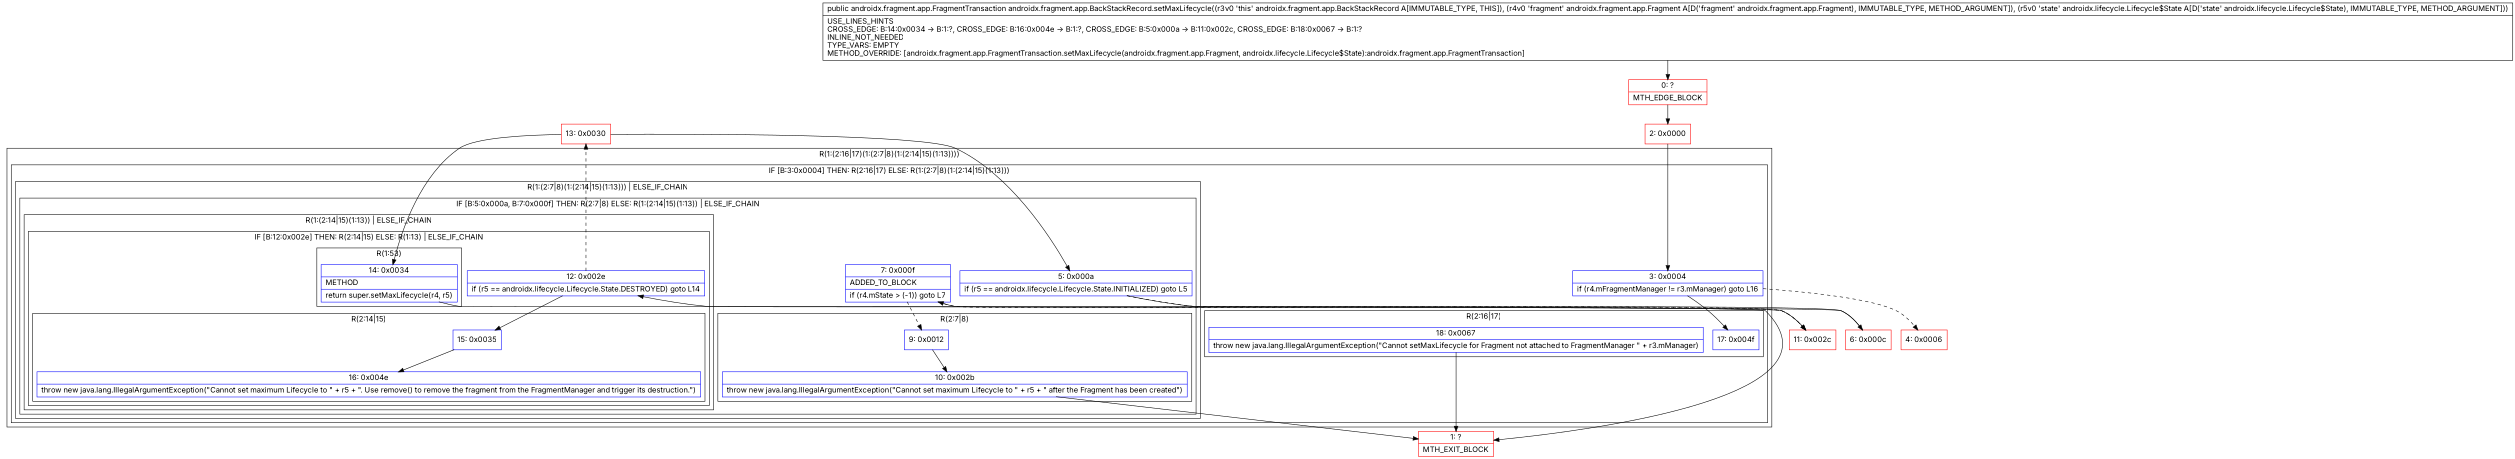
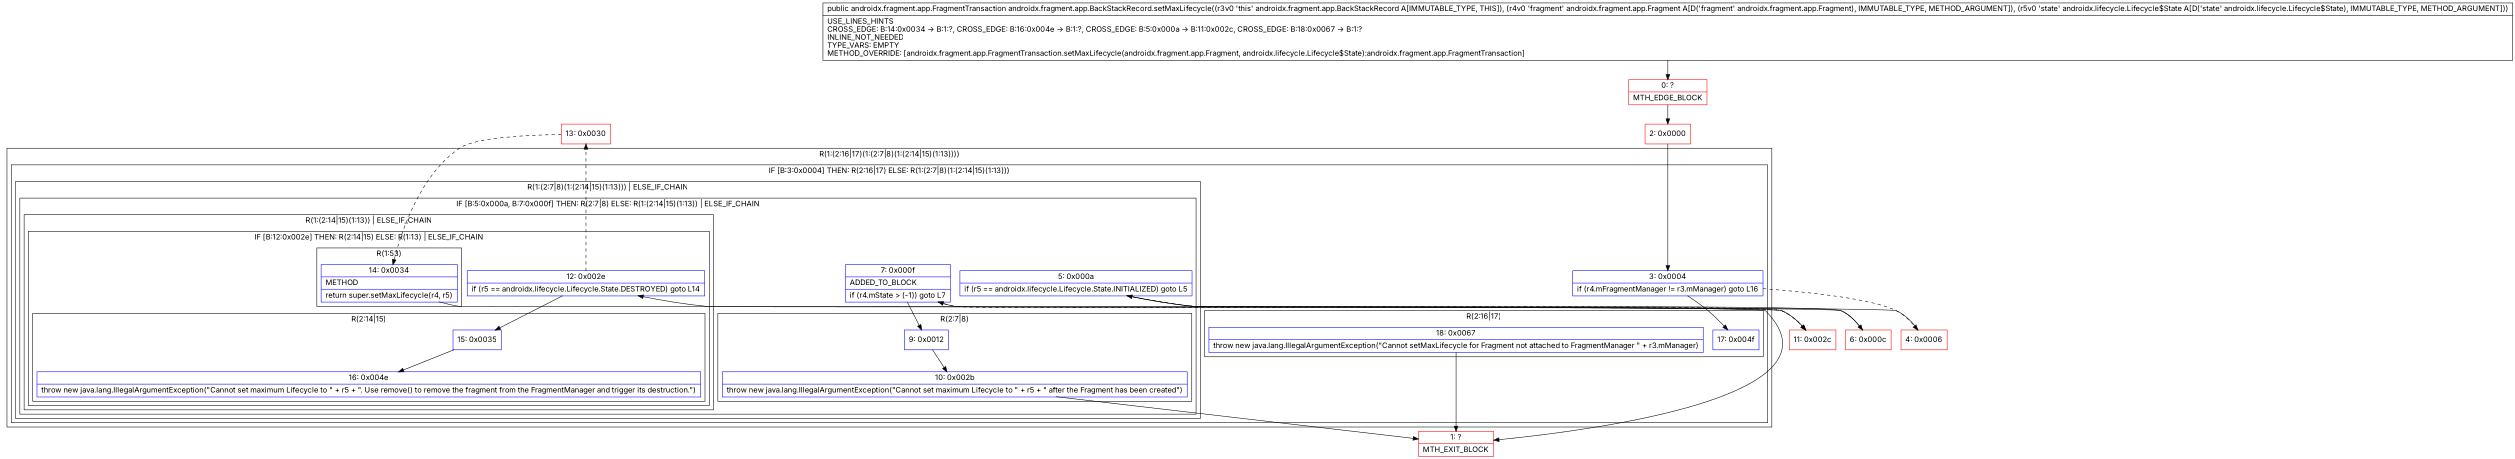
edge "13: 0x0030" -> "5: 0x000a": now "4: 0x0006" -> "5: 0x000a"
edge "13: 0x0030" -> "14: 0x0034": style solid -> dashed
edge "7: 0x000f" -> "9: 0x0012": style dashed -> solid
